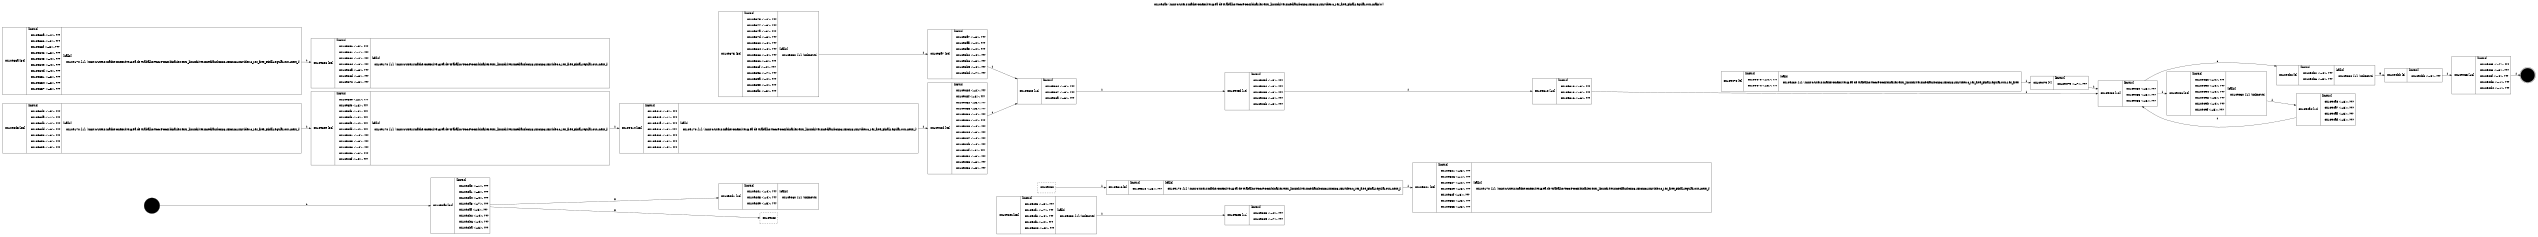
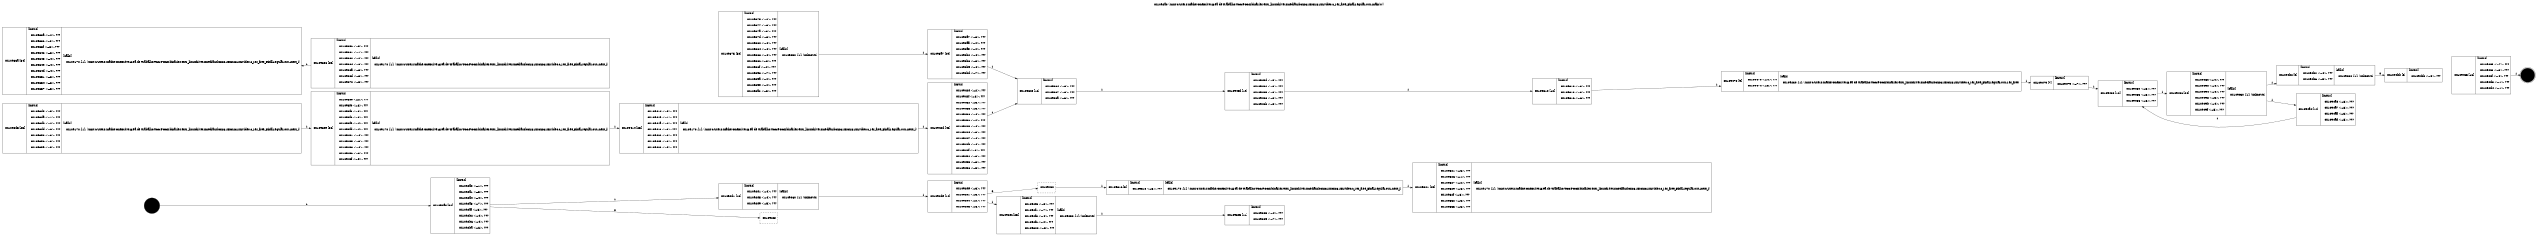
edge "0x10933a [34]" -> "0x10935c [25]": reversed
edge "0x109480 [12]" -> "0x1094b2 [9]": now "0x10948c [24]" -> "0x1094b2 [9]"
edge "0x1094bb [5]" -> "0x1094c5 [16]": removed, label "1"
edge "0x109310 [12]" -> "0x109480 [12]": now "0x109310 [12]" -> "0x109470 [9]"
node "0x1092de [14]": added
edge "0x1092a0 [32]" -> "0x1092d1 [13]": label " 0" -> " 1"
